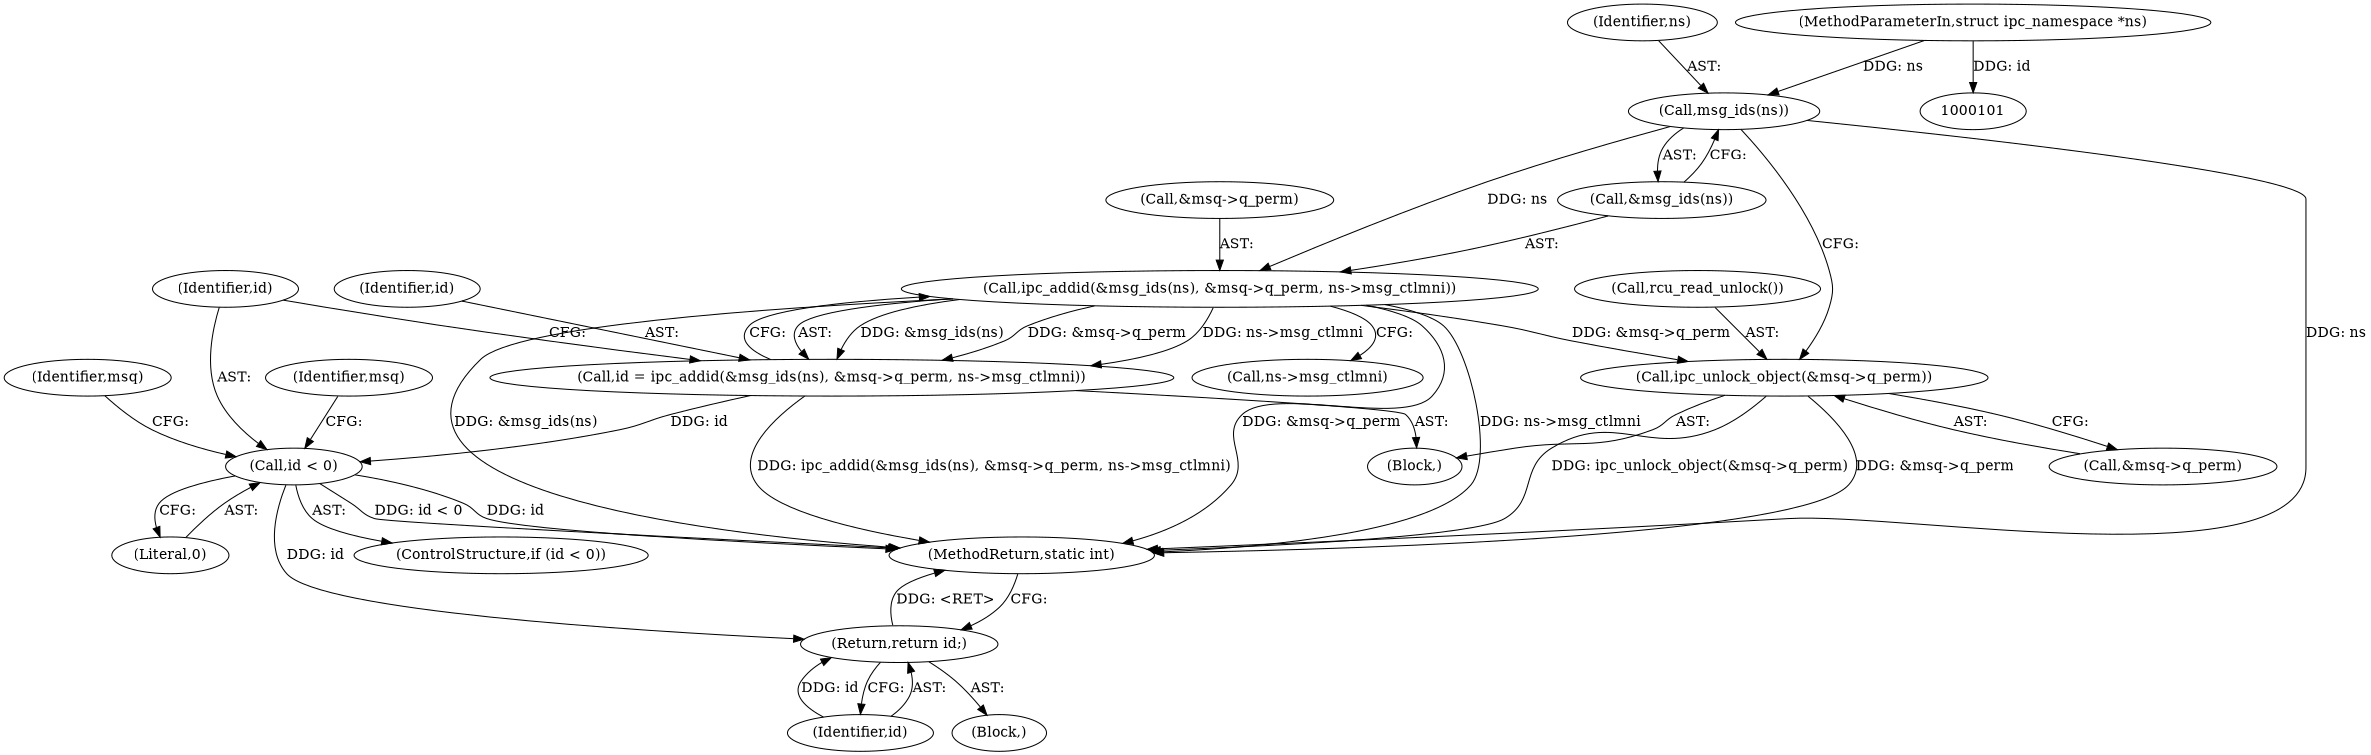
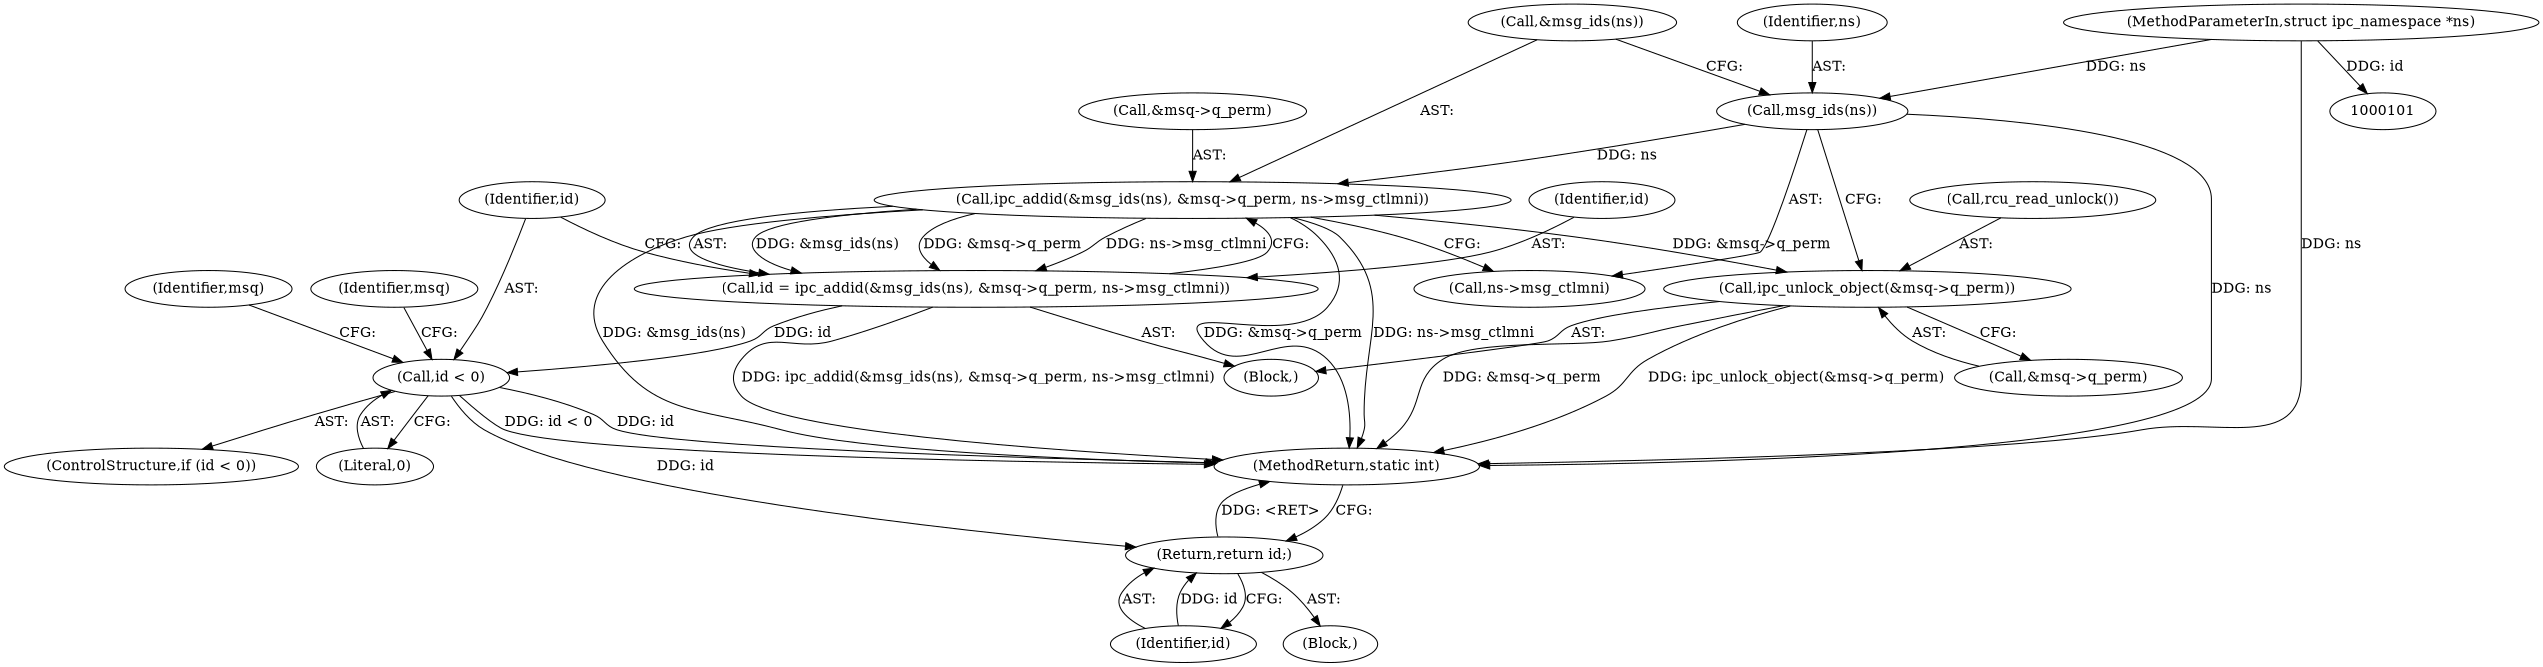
edge "(Call,msg_ids(ns))" -> "(Call,&msg_ids(ns))": now "(Call,msg_ids(ns))" -> "(Call,ns->msg_ctlmni)"
edge "(MethodParameterIn,struct ipc_namespace *ns)" -> "(MethodReturn,static int)": added, label "DDG: ns"
